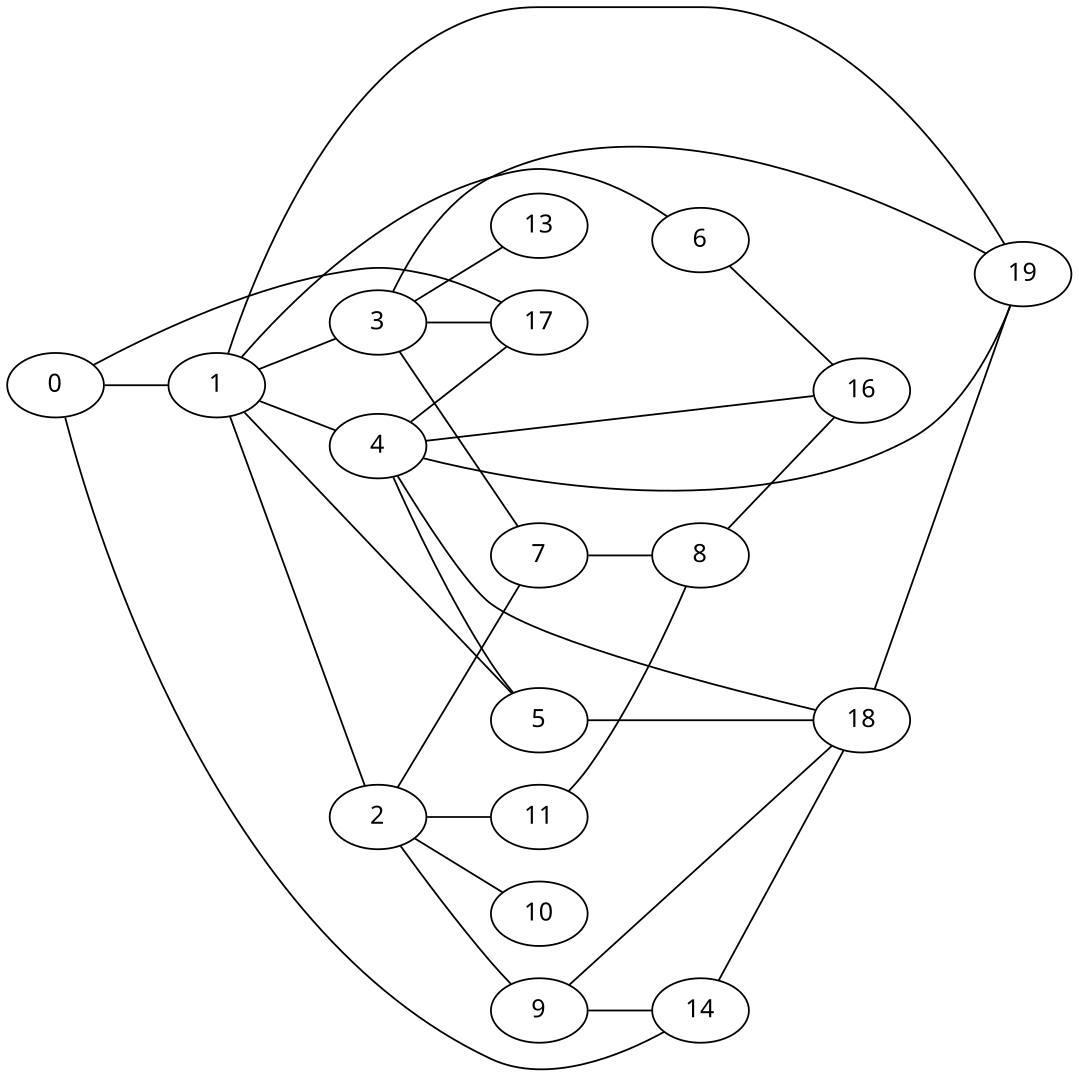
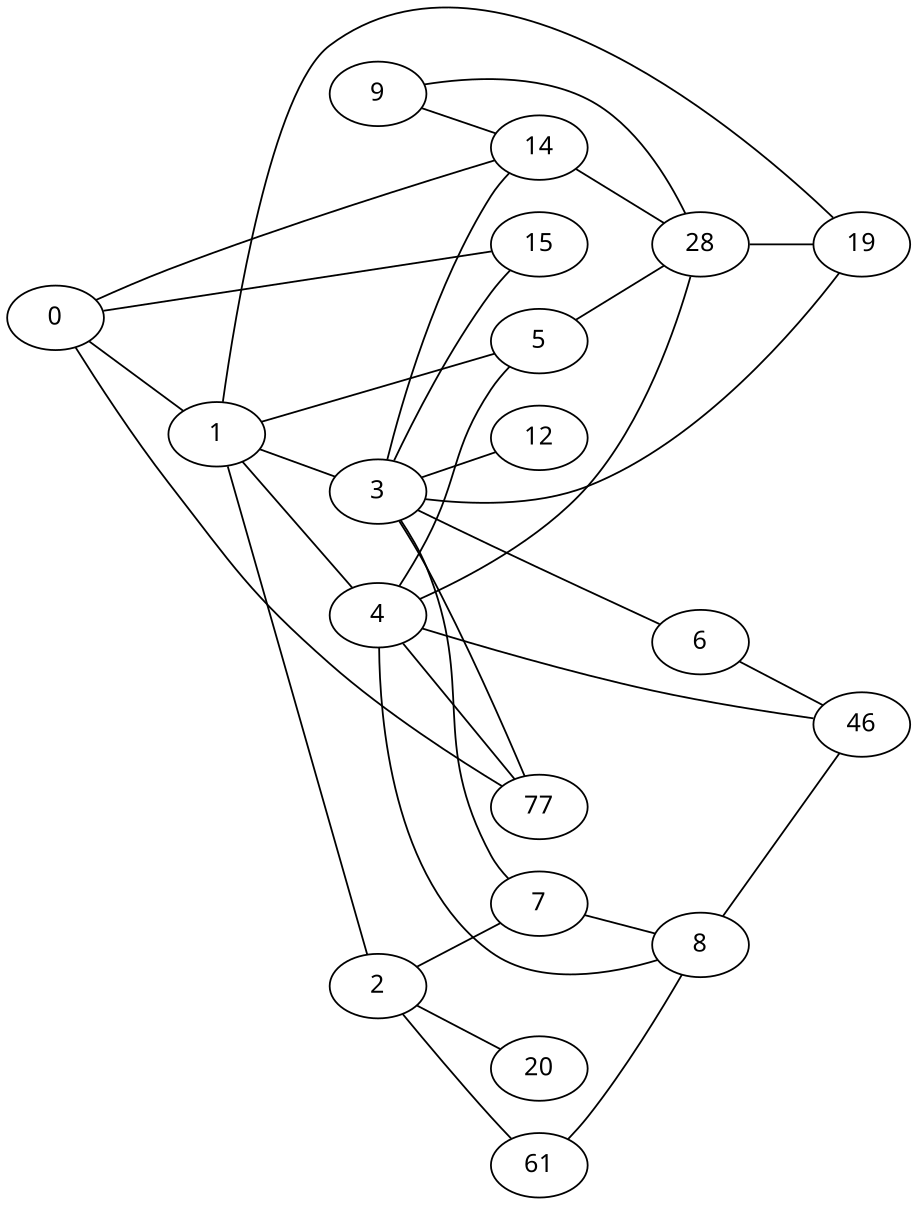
edge "6" -- "1": now "6" -- "3"
node "13": label "13" -> "12"
node "15": added
edge "14" -- "3": added
node "17": label "17" -> "77"
node "16": label "16" -> "46"
edge "19" -- "4": now "8" -- "4"
node "18": label "18" -> "28"
node "11": label "11" -> "61"
node "10": label "10" -> "20"
edge "2" -- "9": removed
